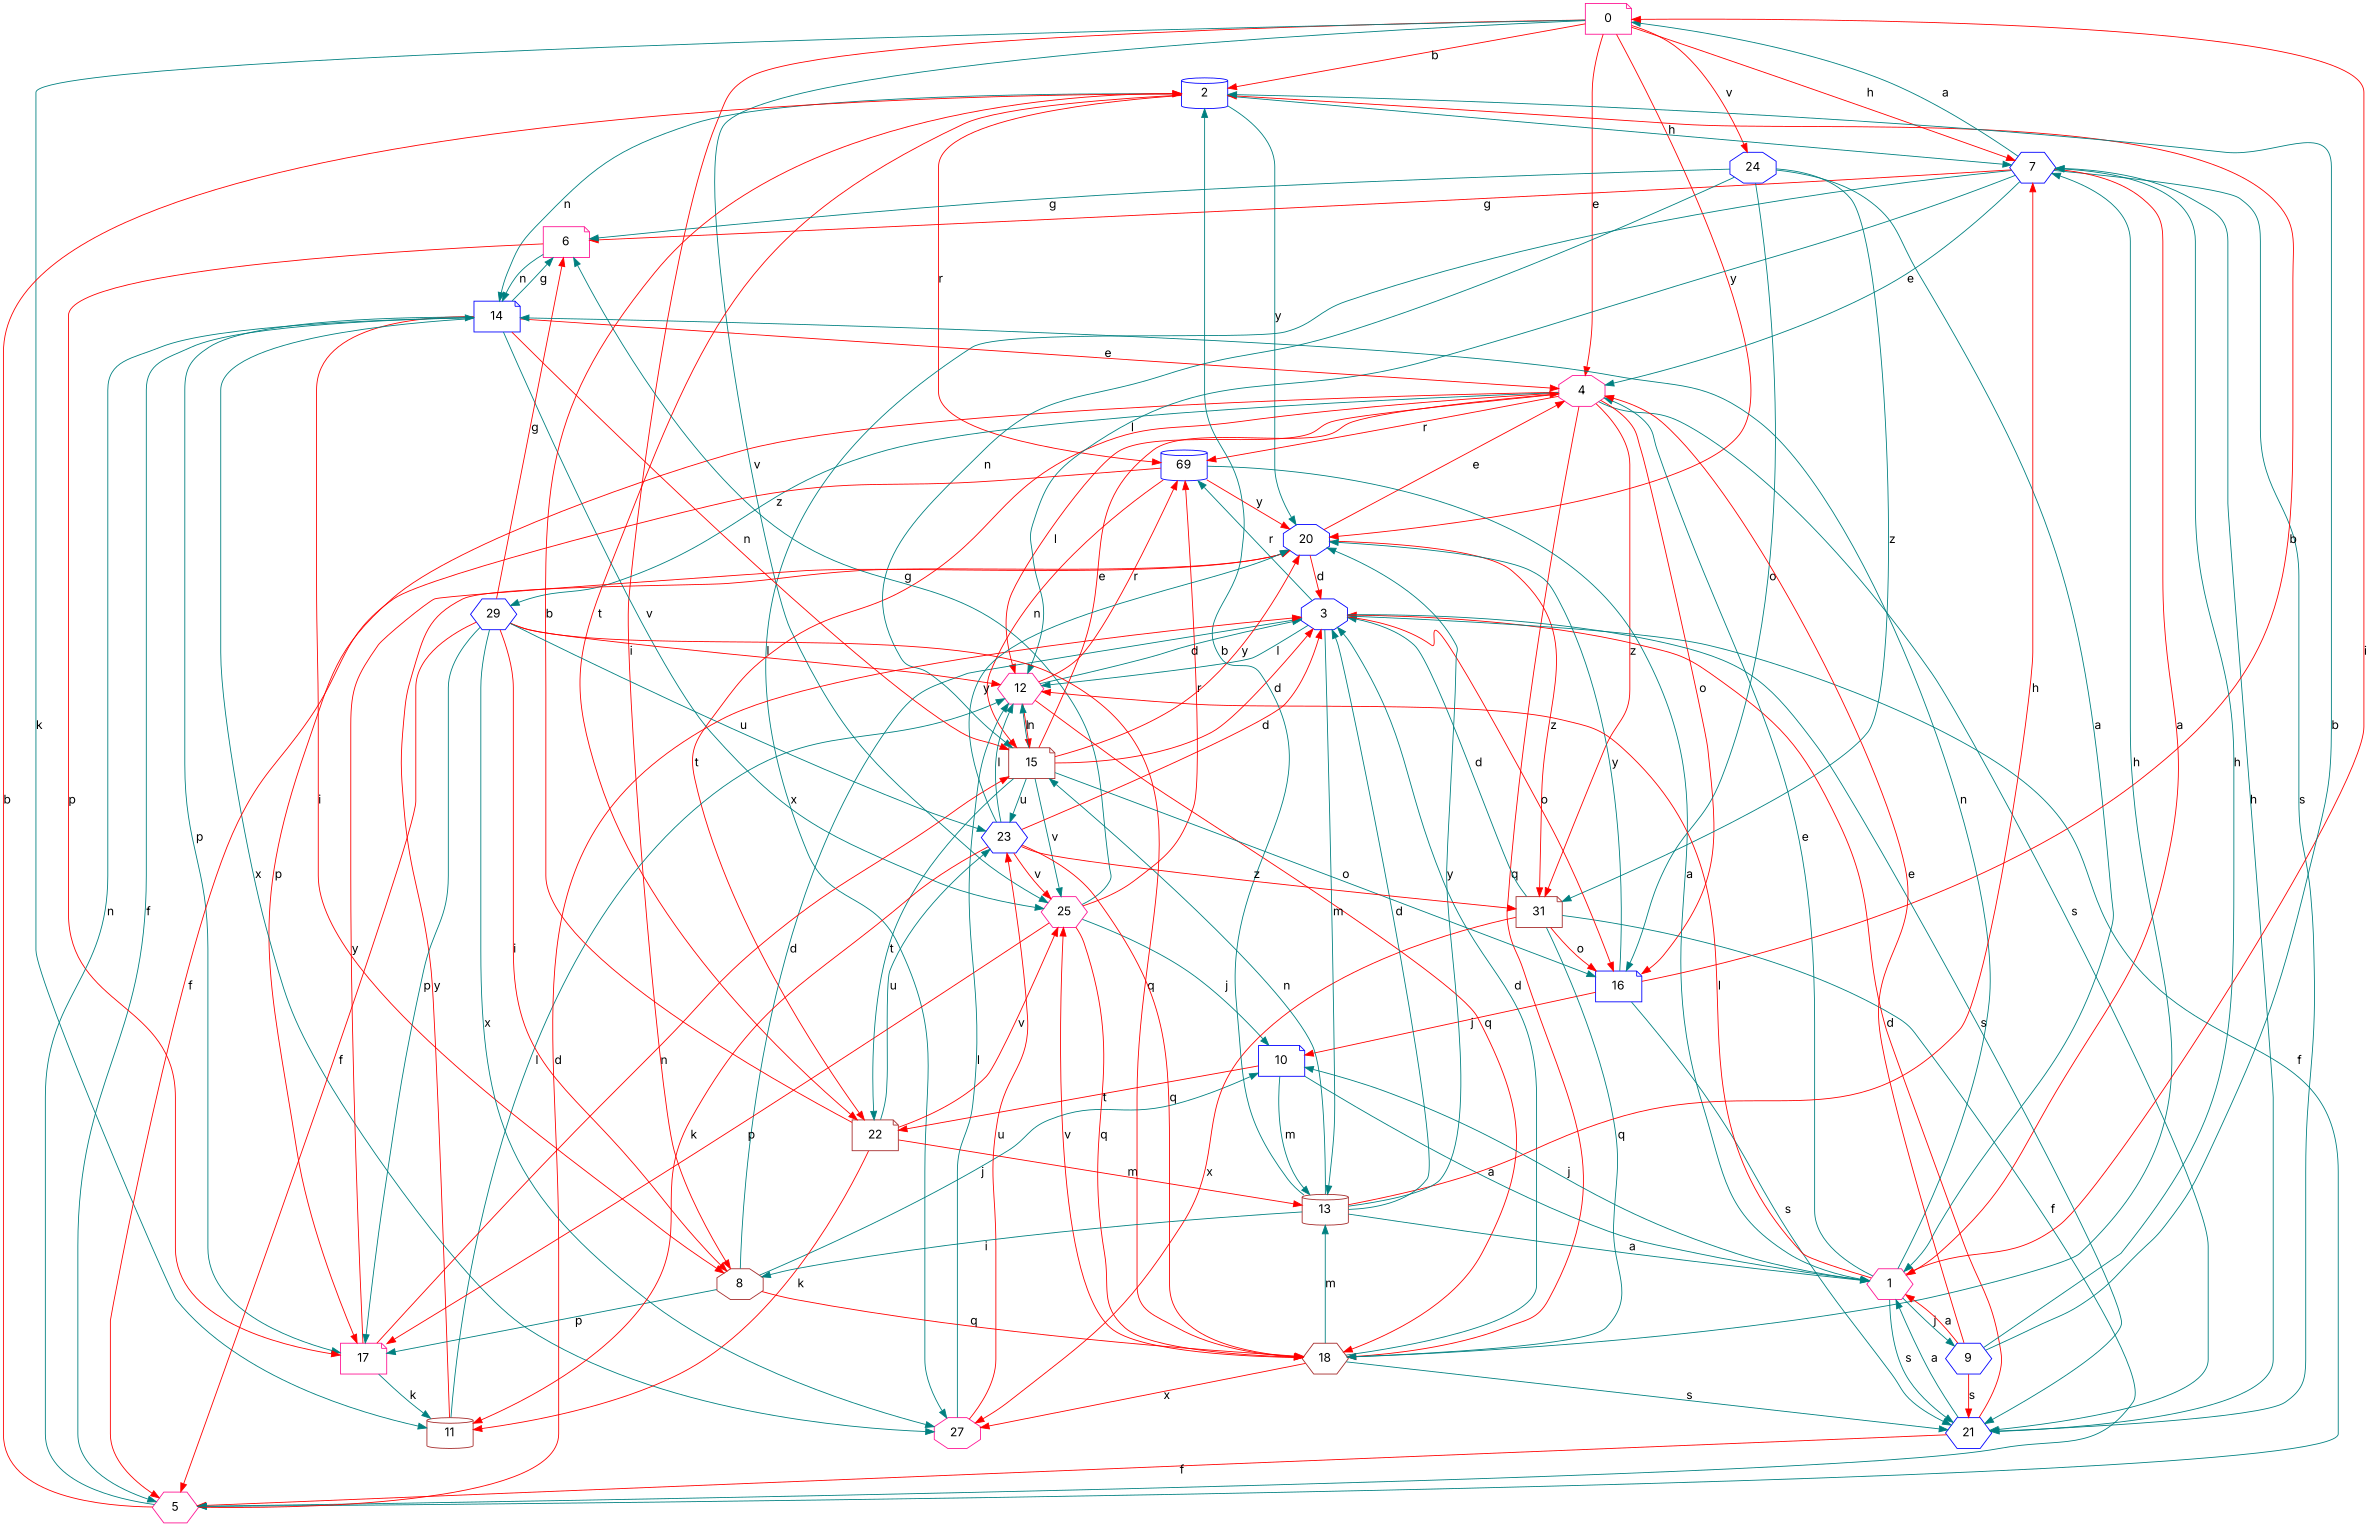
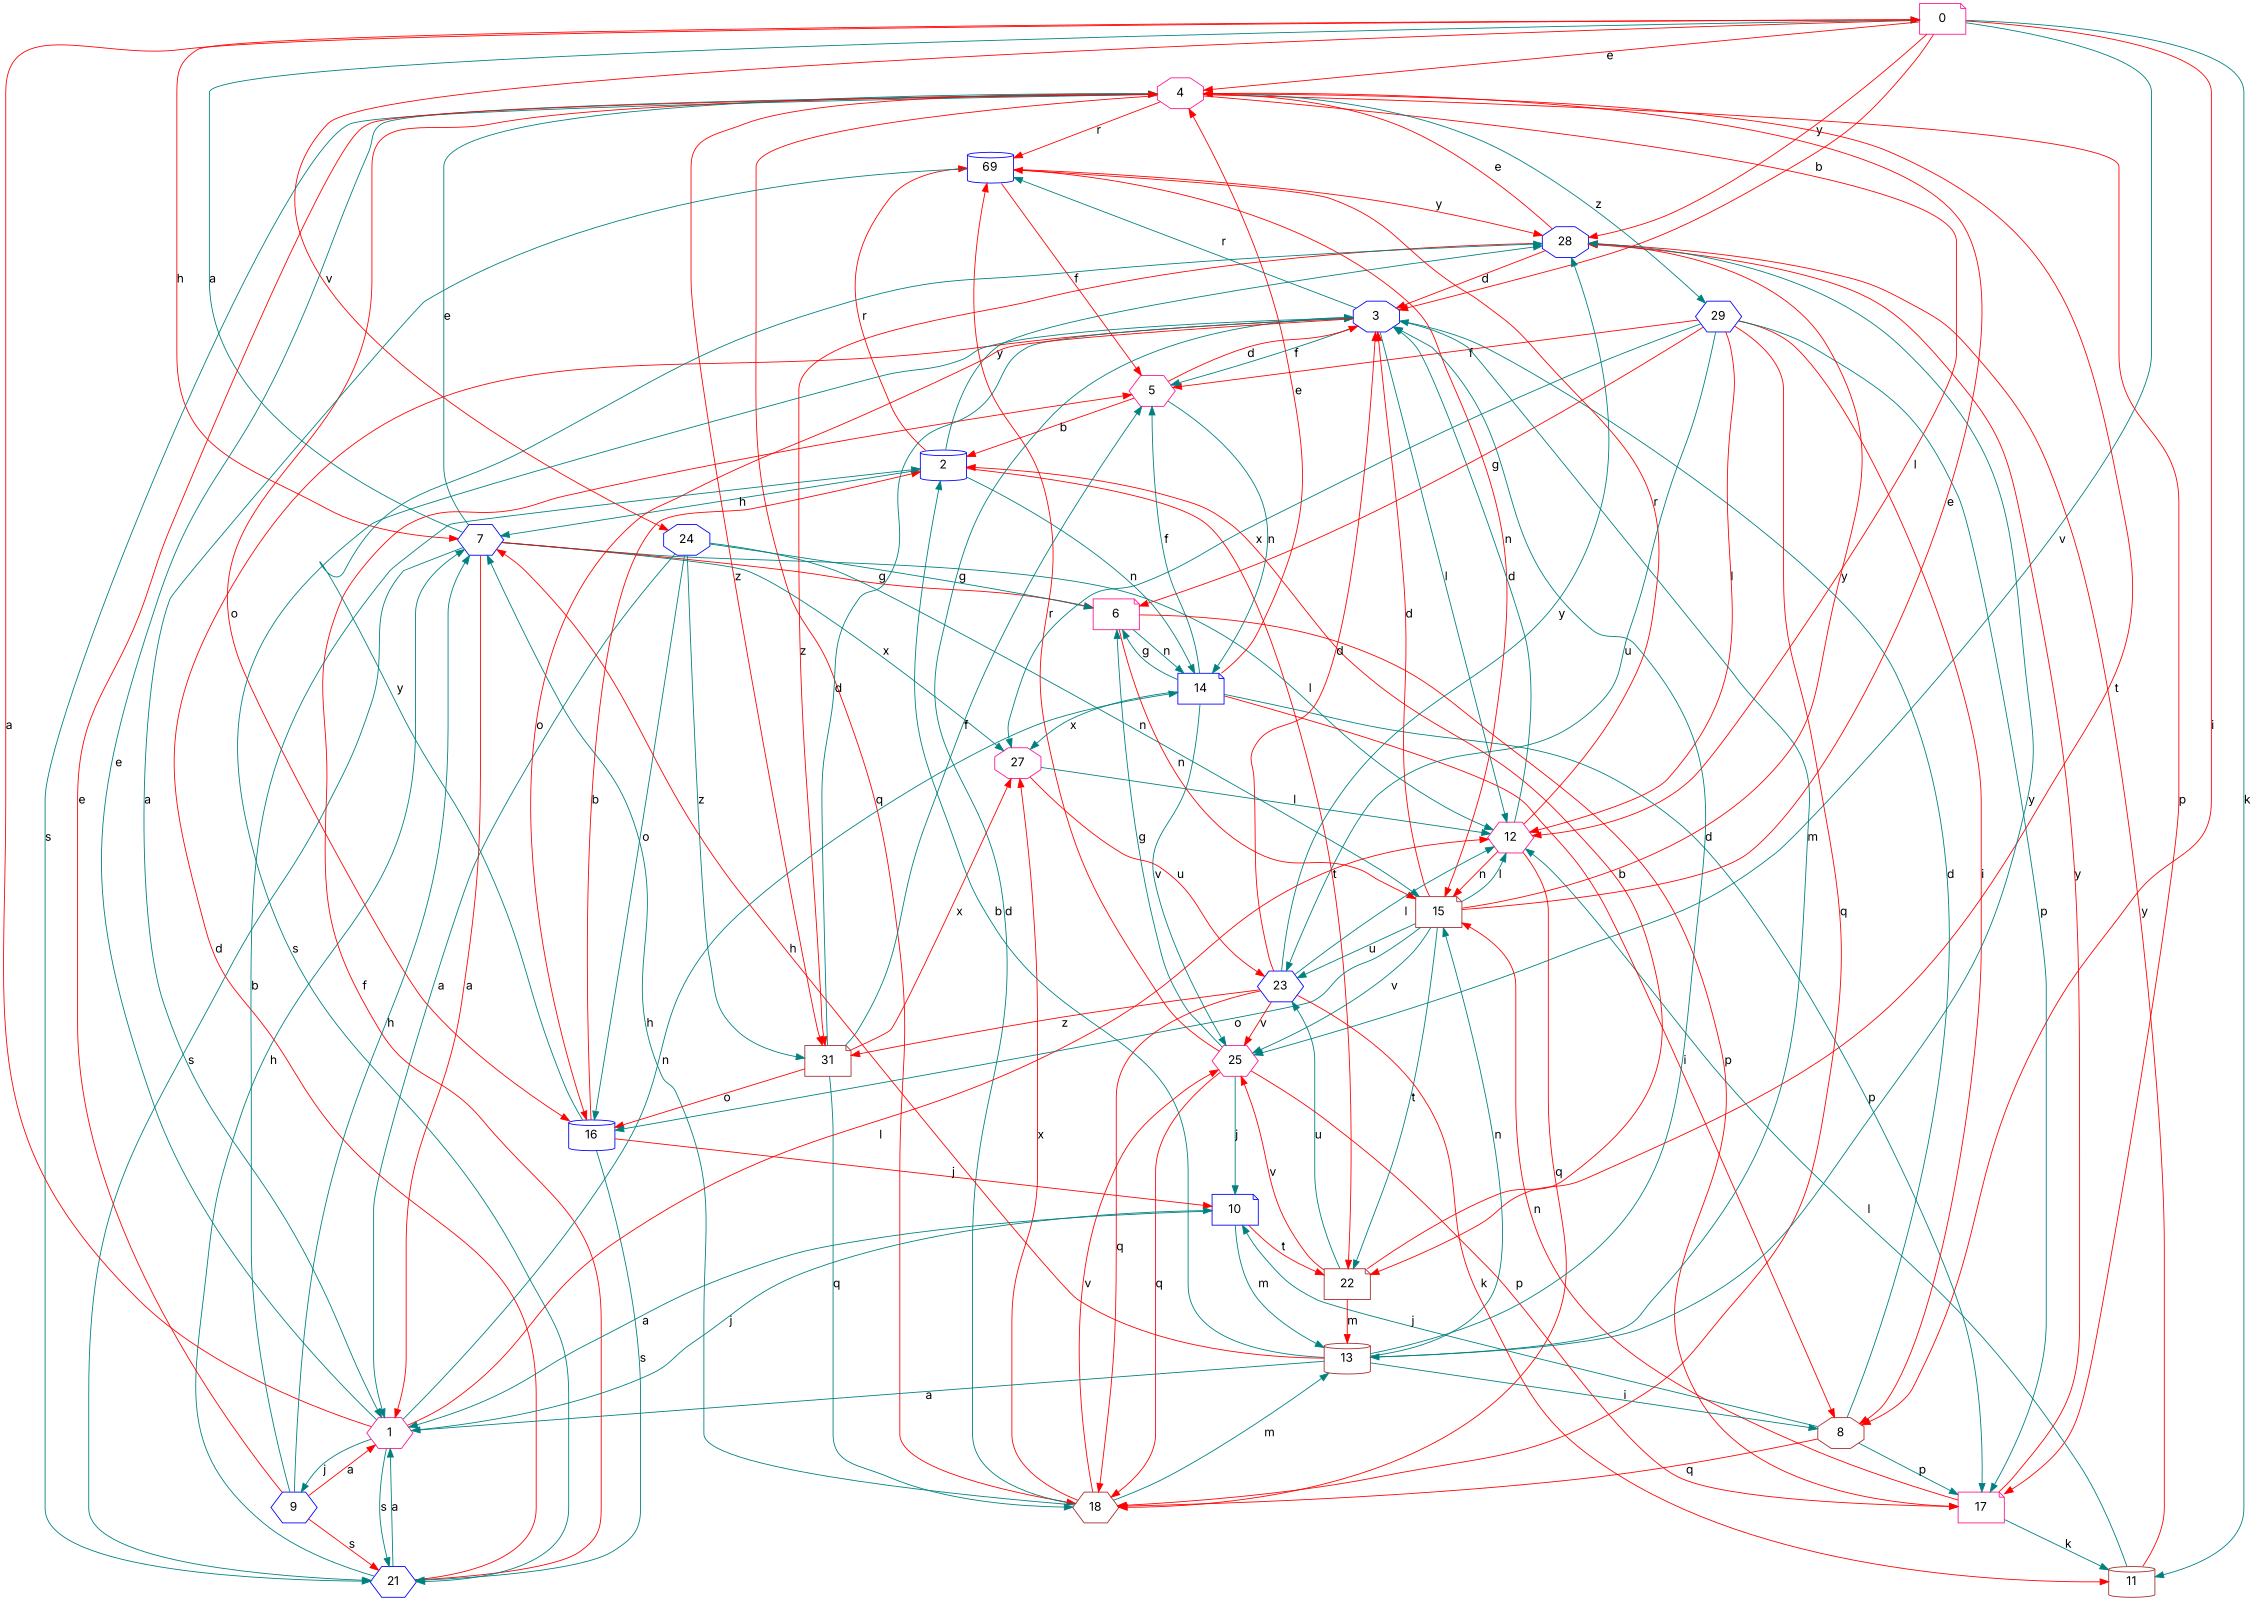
edge "0" -> "2": now "0" -> "3"
node "20": label "20" -> "28"
edge "14" -> "15": now "6" -> "15"
edge "1" -> "0": label "i" -> "a"
node "16": shape note -> cylinder
edge "22" -> "11": removed, label "k"
edge "18" -> "21": removed, label "s"
